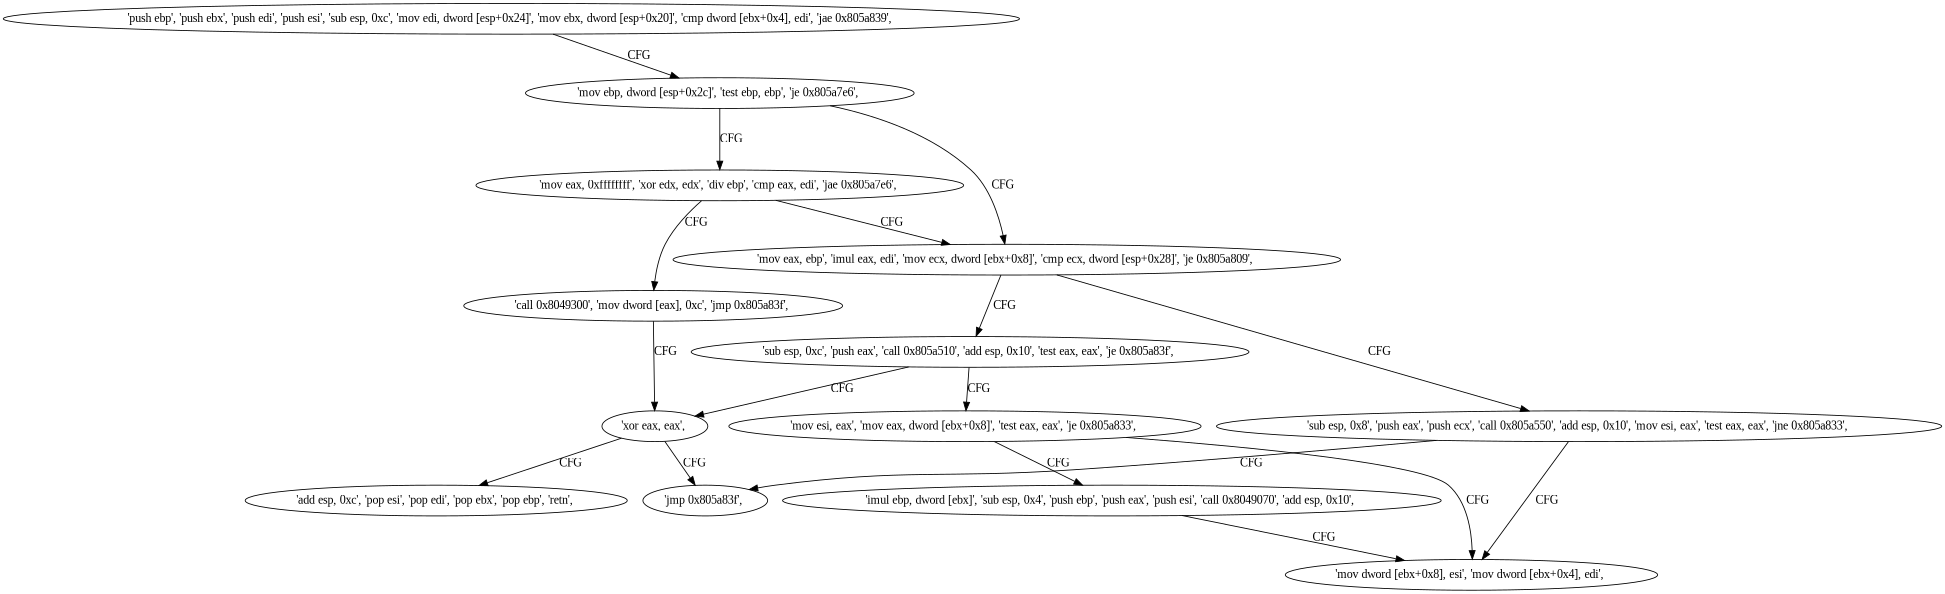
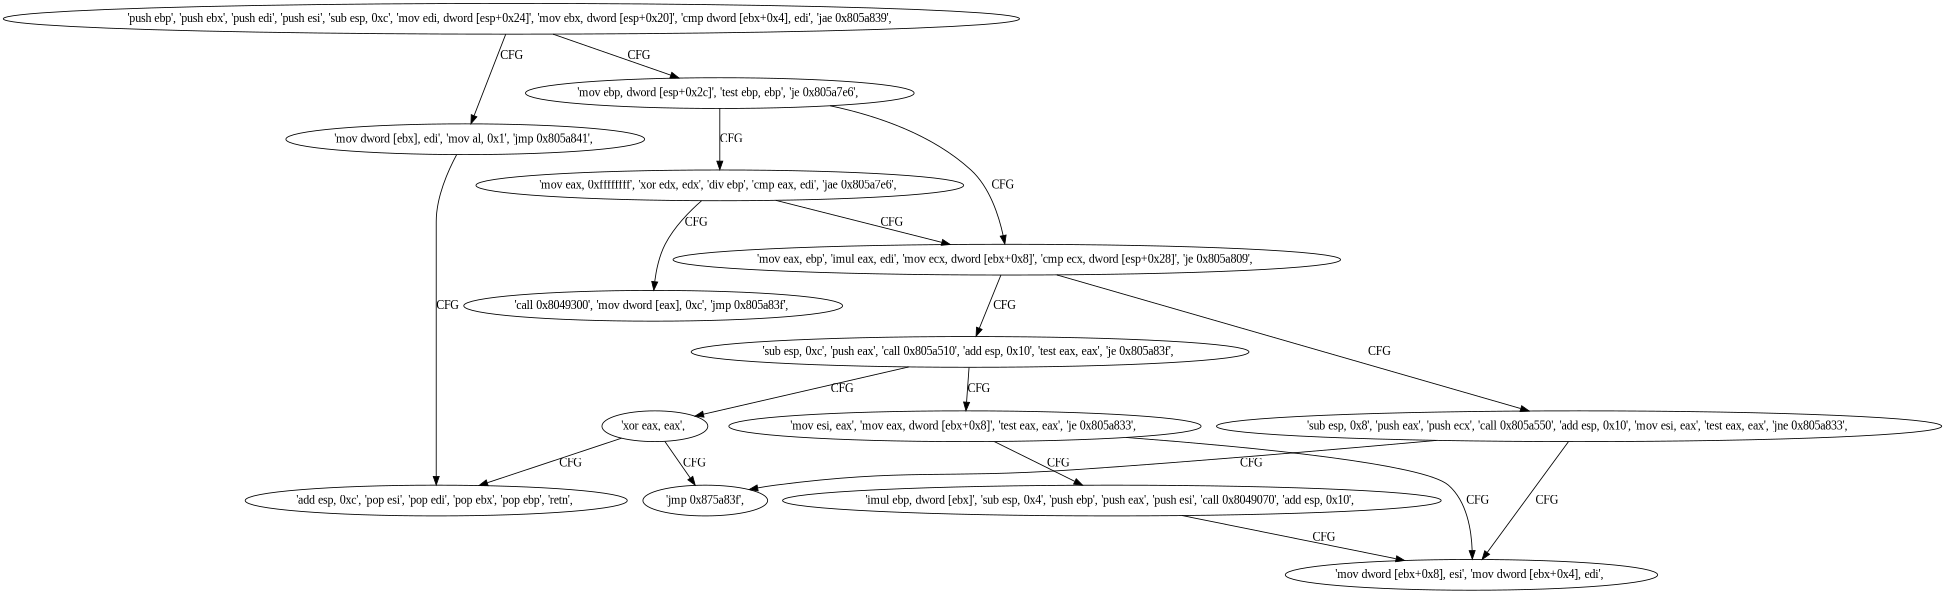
node "'mov dword [ebx], edi', 'mov al, 0x1', 'jmp 0x805a841',": added
edge "'call 0x8049300', 'mov dword [eax], 0xc', 'jmp 0x805a83f'," -> "'xor eax, eax',": removed, label "CFG"
node "'jmp 0x805a83f',": label "'jmp 0x805a83f'," -> "'jmp 0x875a83f',"
